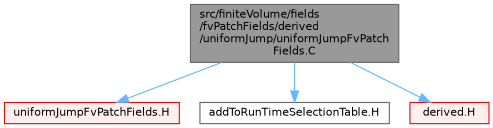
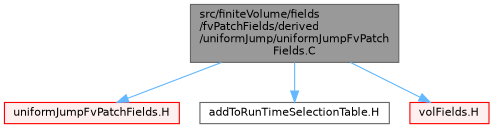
node "derived.H": label "derived.H" -> "volFields.H"
